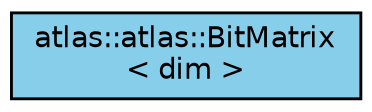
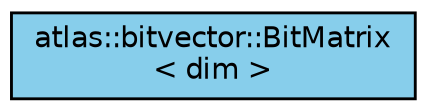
node "atlas::atlas::BitMatrix < dim >": label "atlas::atlas::BitMatrix < dim >" -> "atlas::bitvector::BitMatrix < dim >"
